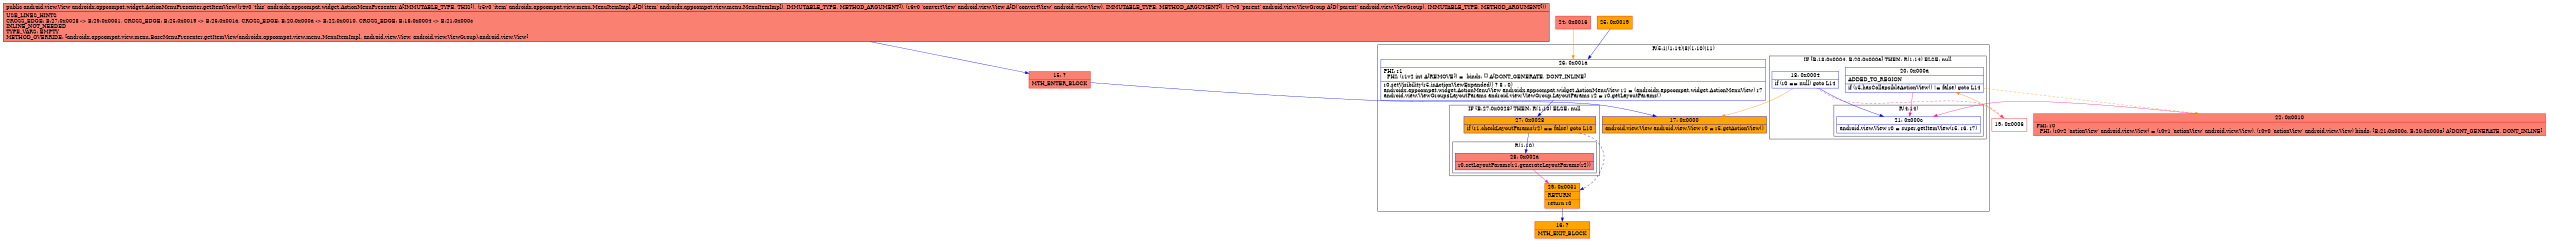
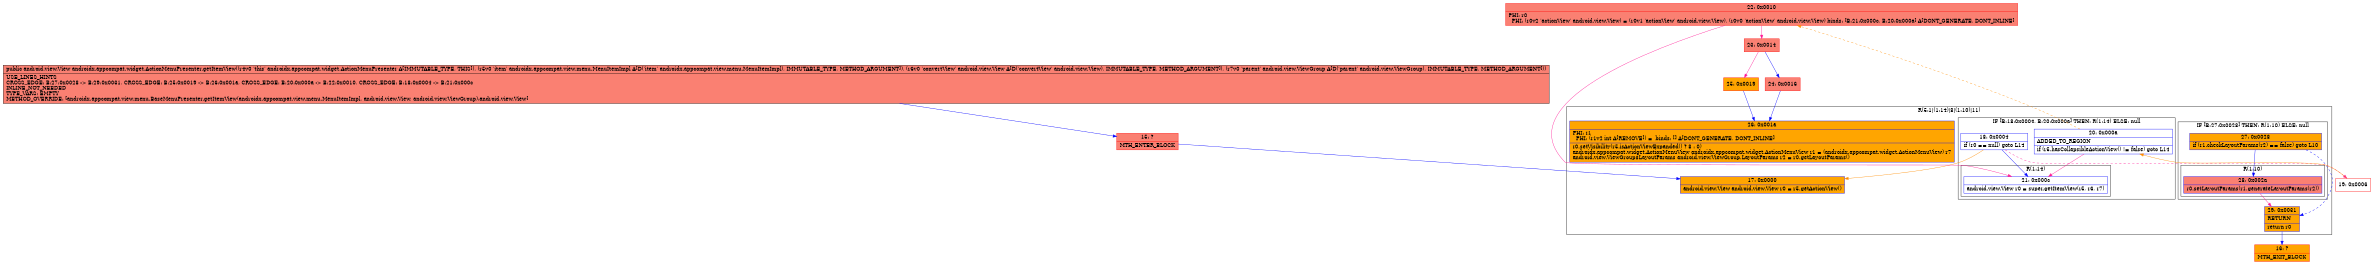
edge "24: 0x0016" -> "26: 0x001a": color darkorange -> blue
node "23: 0x0014": added
node "26: 0x001a": fillcolor white -> orange
edge "26: 0x001a" -> "27: 0x0028": removed
cluster "R(4:14)": label "R(4:14)" -> "R(1:14)"
node "29: 0x0031": color red -> blue
